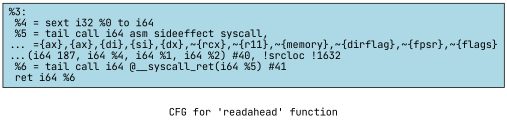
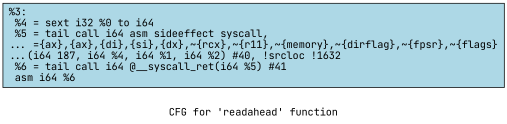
node "%3:": text "ret i64 %6" -> "asm i64 %6"
